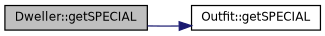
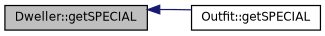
edge "Dweller::getSPECIAL" -> "Outfit::getSPECIAL": reversed
